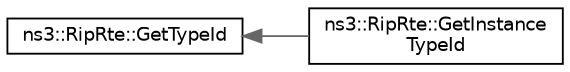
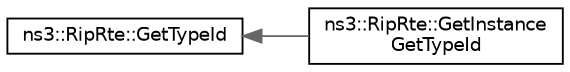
node "ns3::RipRte::GetInstance TypeId": label "ns3::RipRte::GetInstance TypeId" -> "ns3::RipRte::GetInstance GetTypeId"
